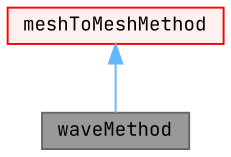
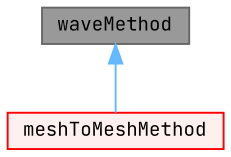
edge "waveMethod" -> "meshToMeshMethod": reversed
